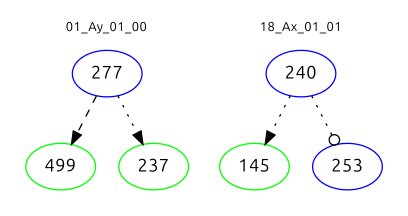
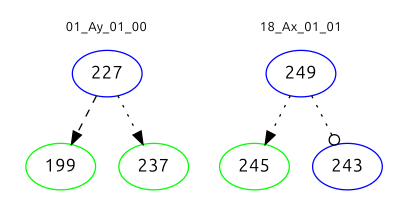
node "277": label "277" -> "227"
node "240": label "240" -> "249"
node "499": label "499" -> "199"
node "145": label "145" -> "245"
node "253": label "253" -> "243"
